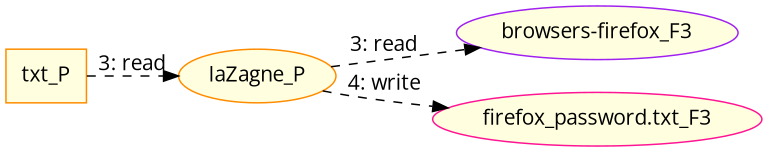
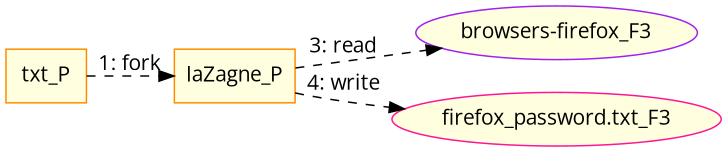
edge "txt_P" -> "laZagne_P": label "3: read" -> "1: fork"
node "laZagne_P": shape ellipse -> box
